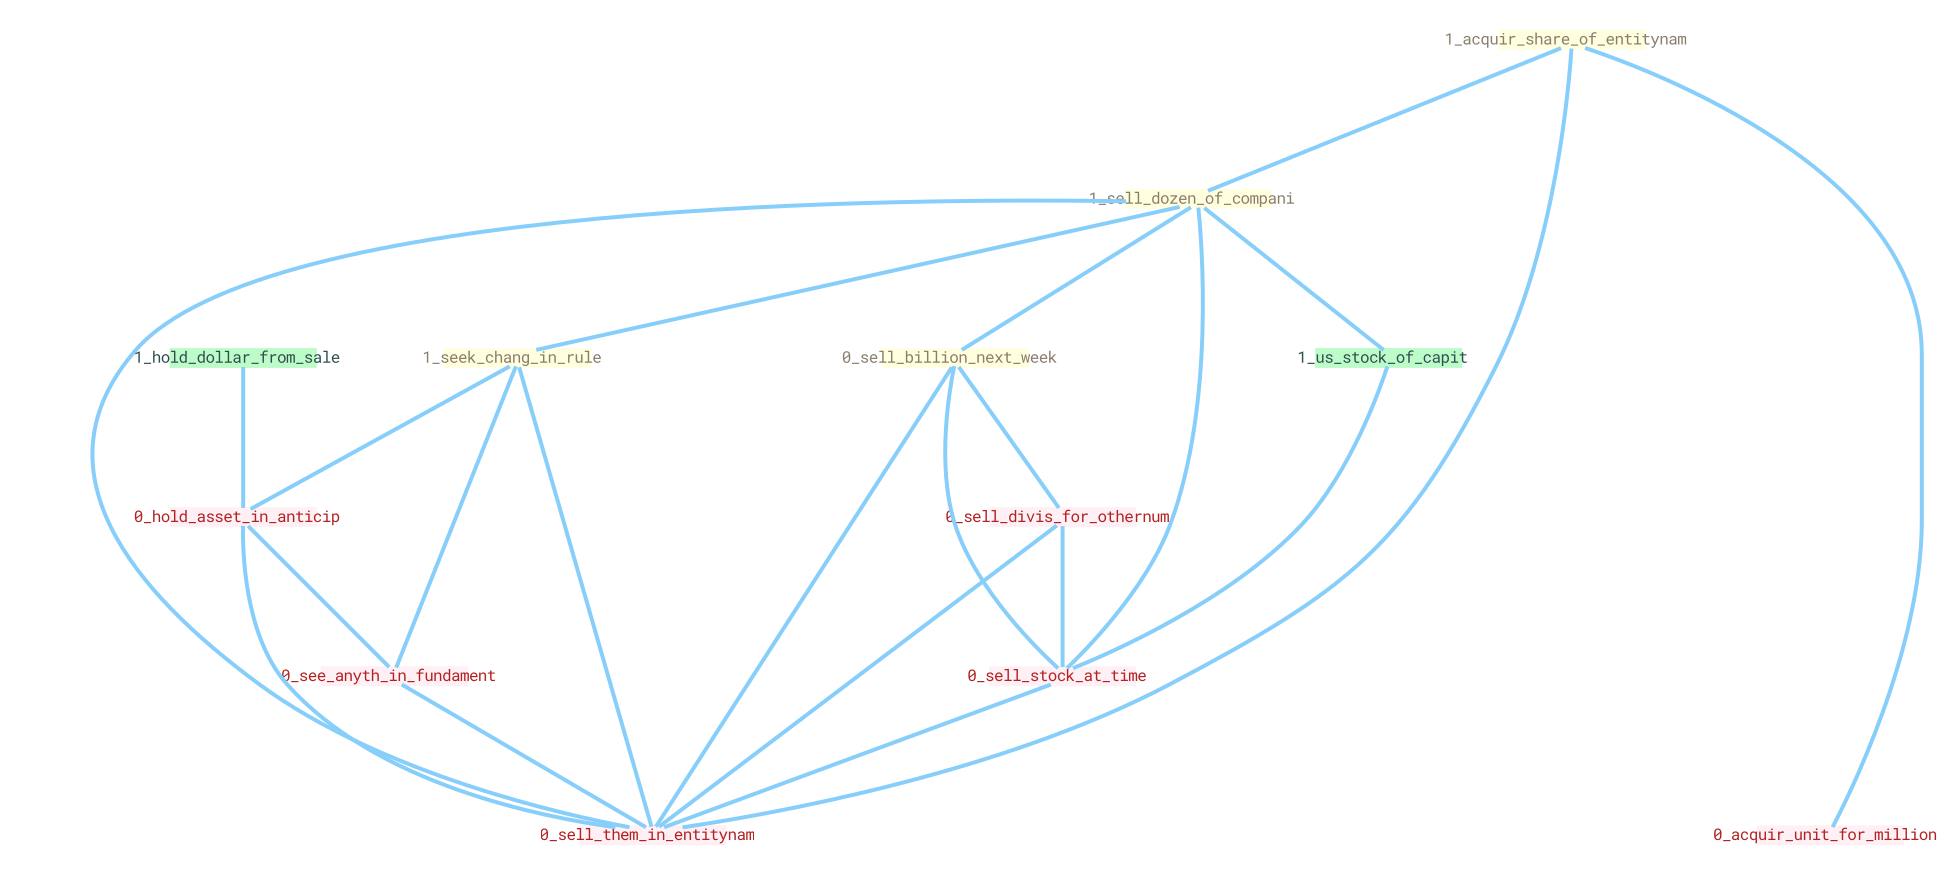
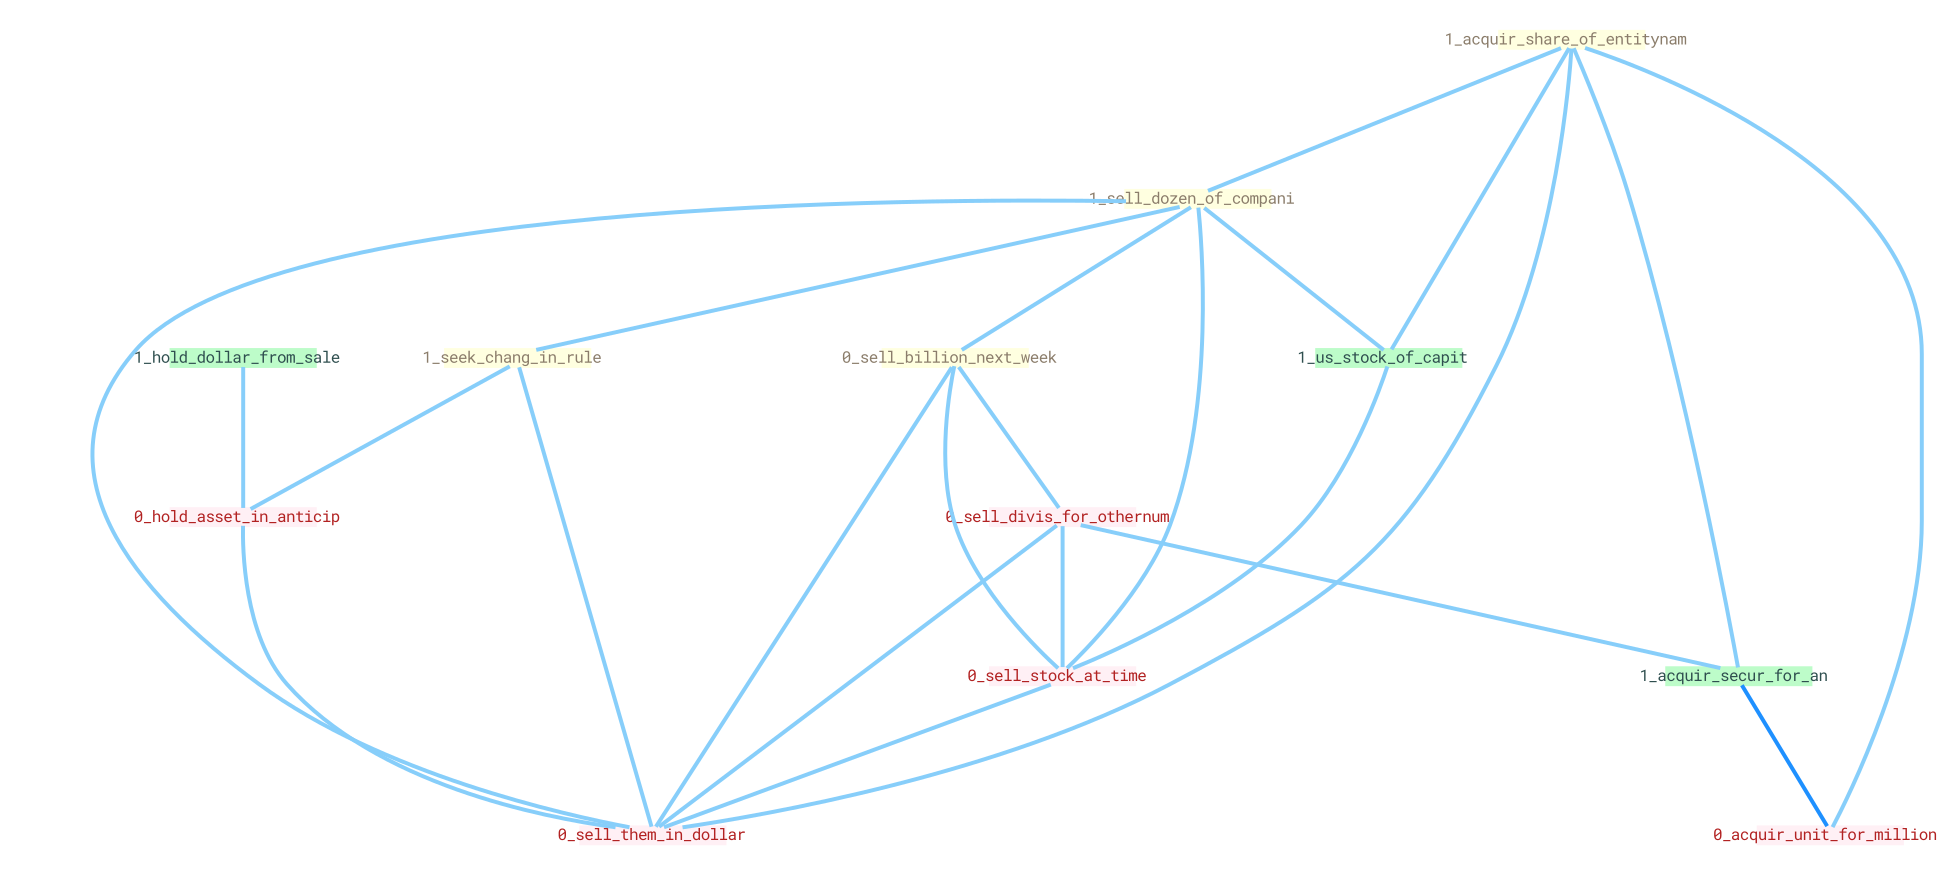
edge "1_acquir_share_of_entitynam" -- "1_us_stock_of_capit": added
node "0_see_anyth_in_fundament": removed
node "1_acquir_secur_for_an": added
node "0_sell_them_in_entitynam": label "0_sell_them_in_entitynam" -> "0_sell_them_in_dollar"
